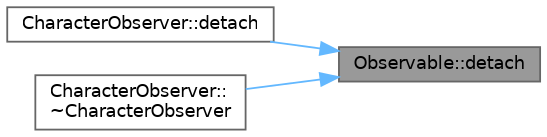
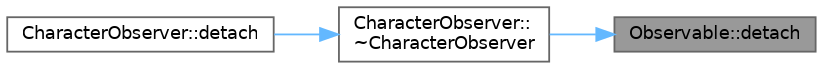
edge "CharacterObserver::detach" -> "Observable::detach": now "CharacterObserver::detach" -> "CharacterObserver:: ~CharacterObserver"
